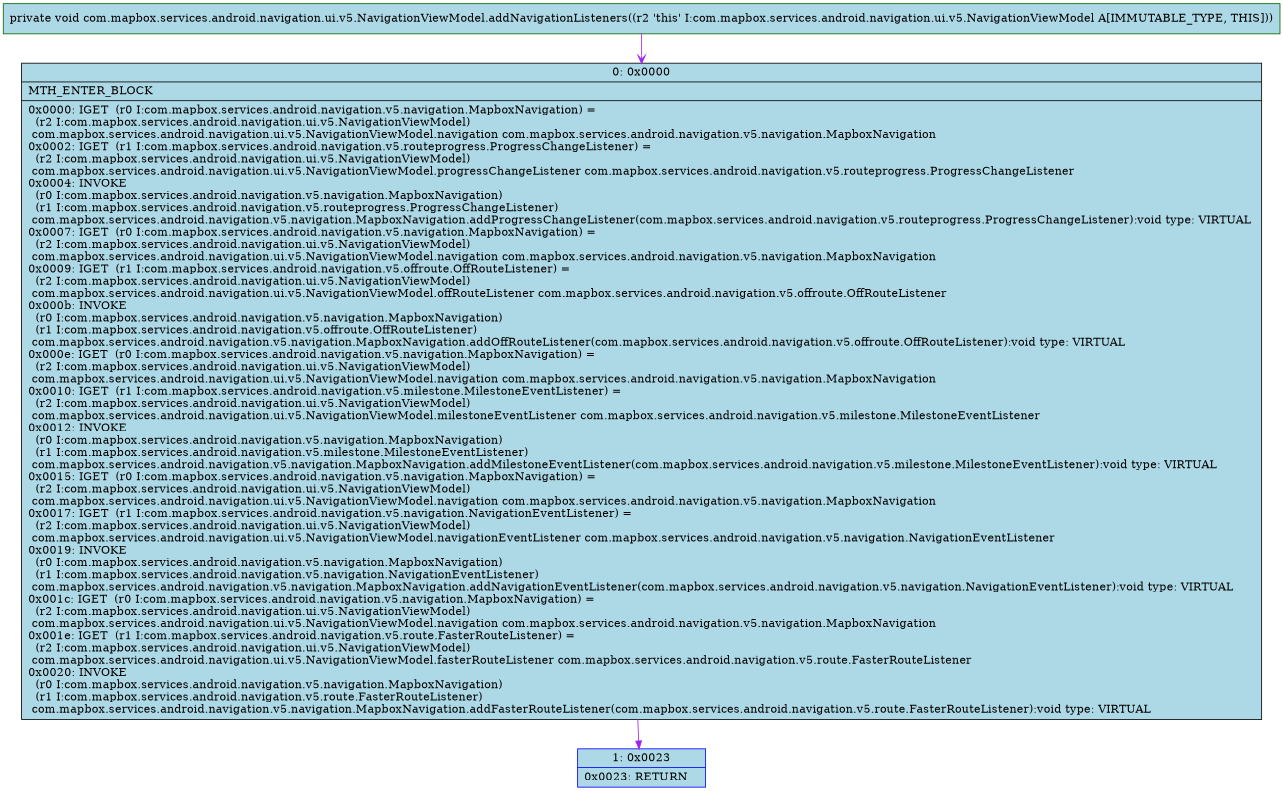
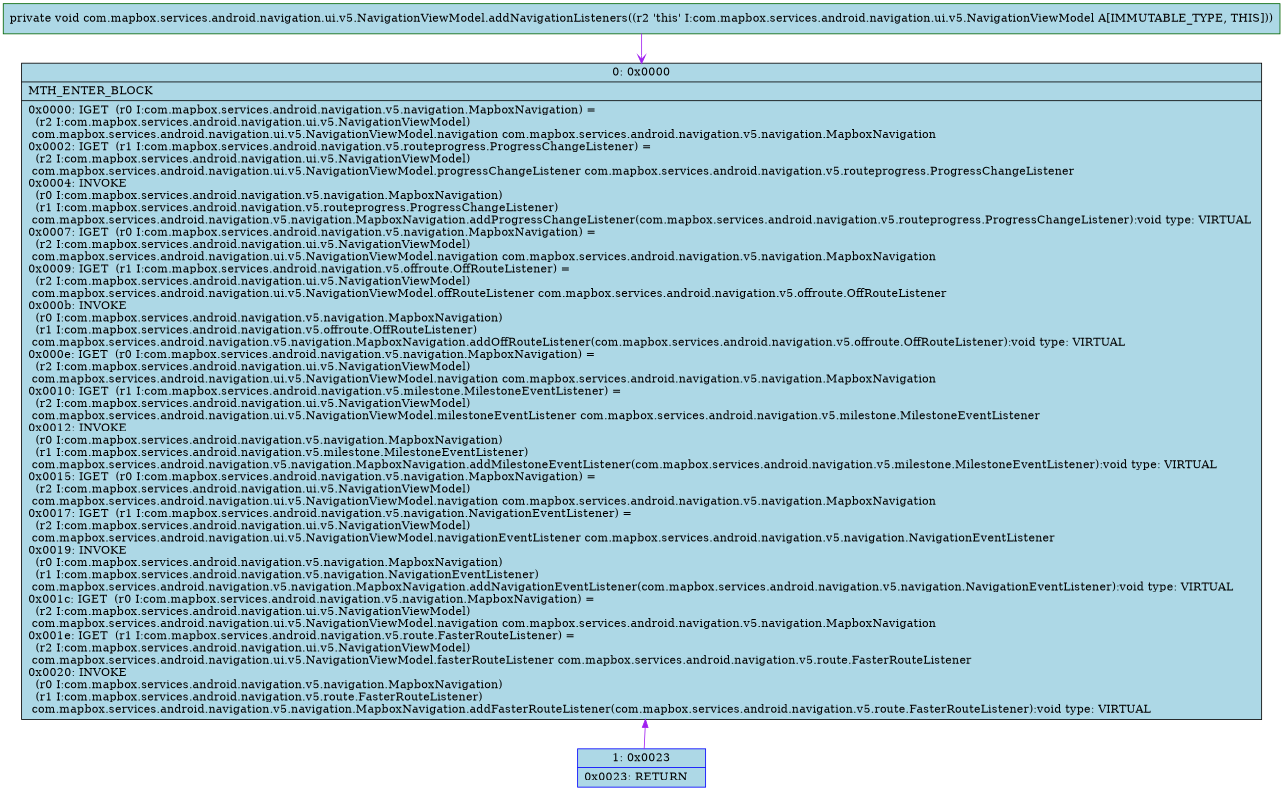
edge "0: 0x0000" -> "1: 0x0023": reversed
